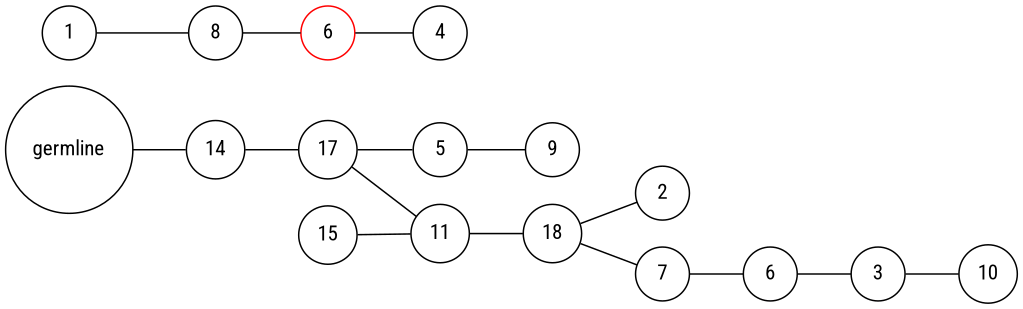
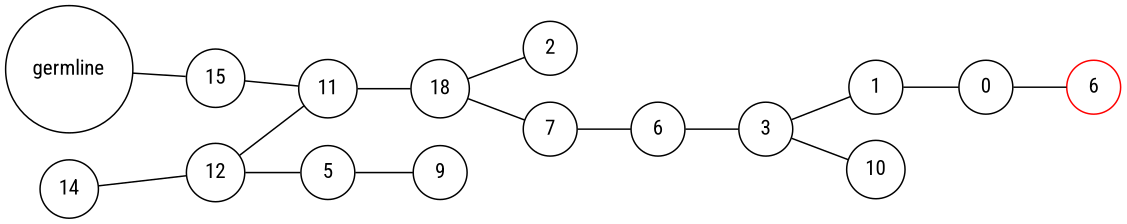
node "8": label "8" -> "0"
node "4": removed
edge "1" -- "3": added
edge "germline" -- "14": now "germline" -- "15"
node "17": label "17" -> "12"
